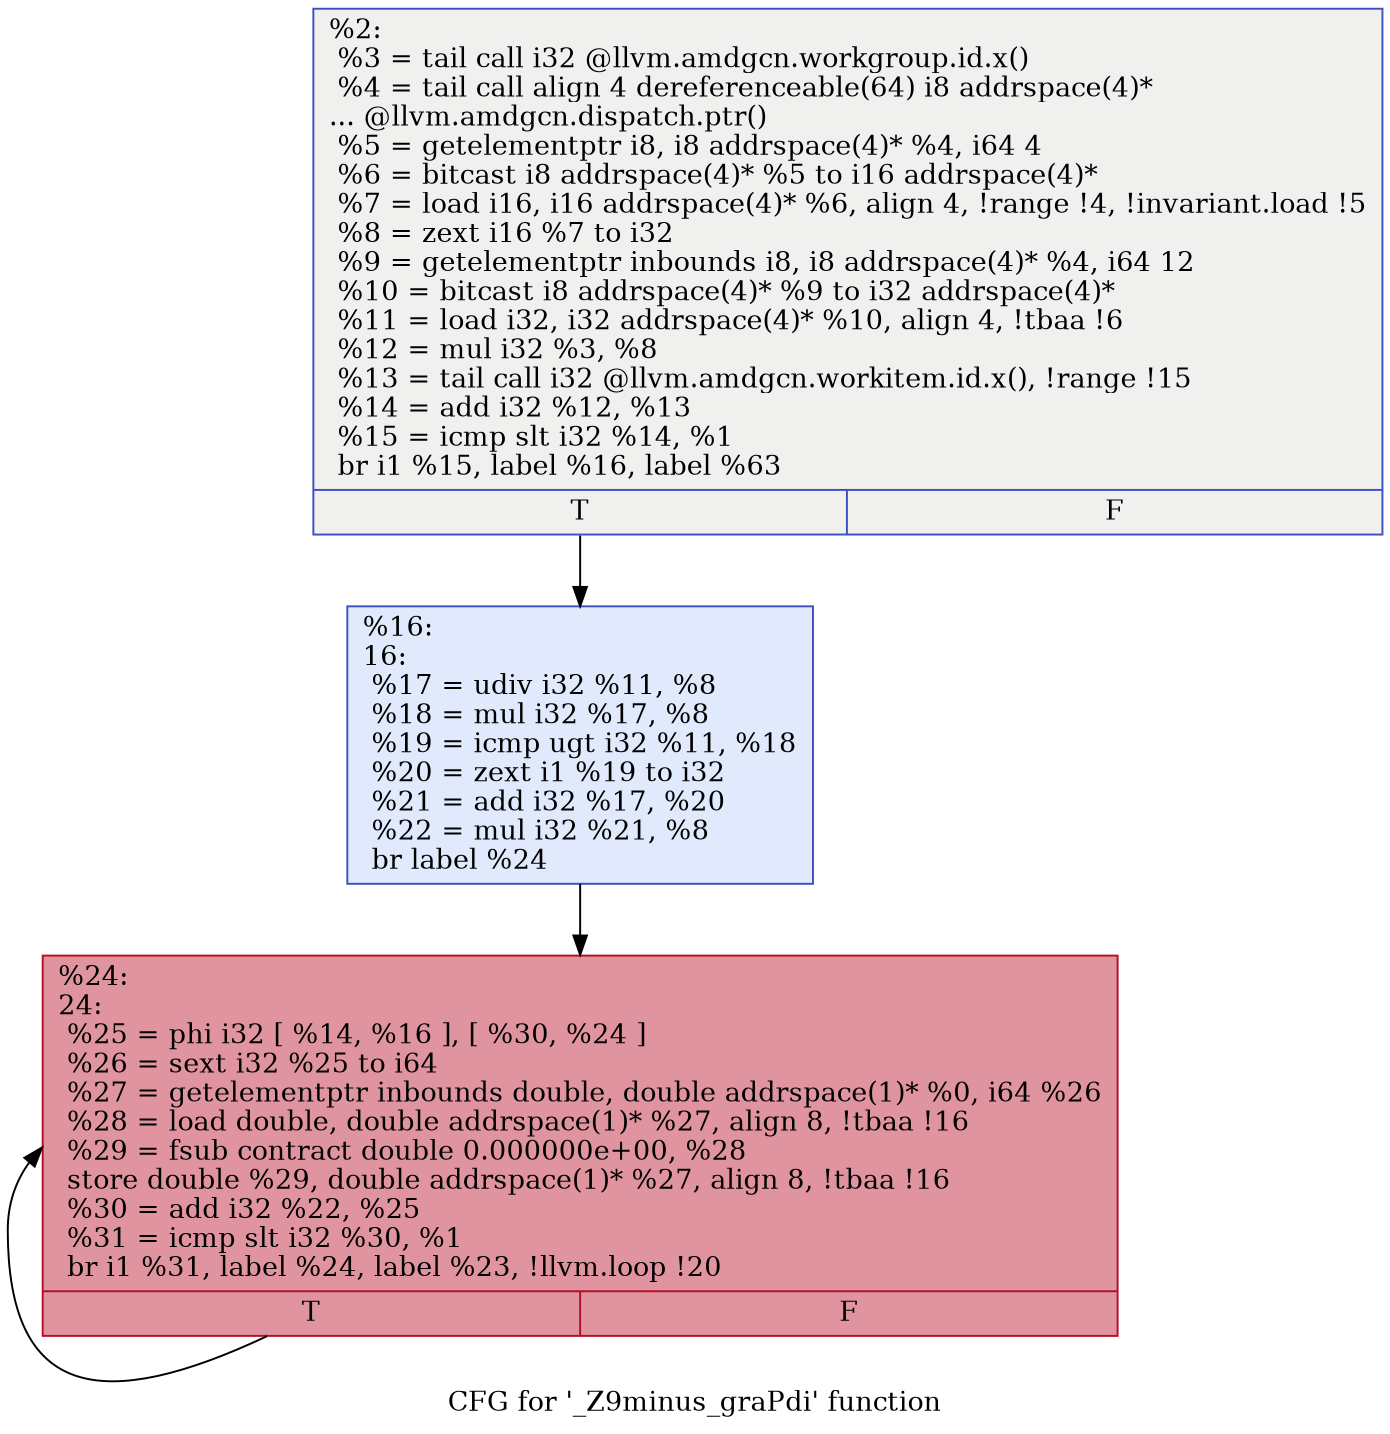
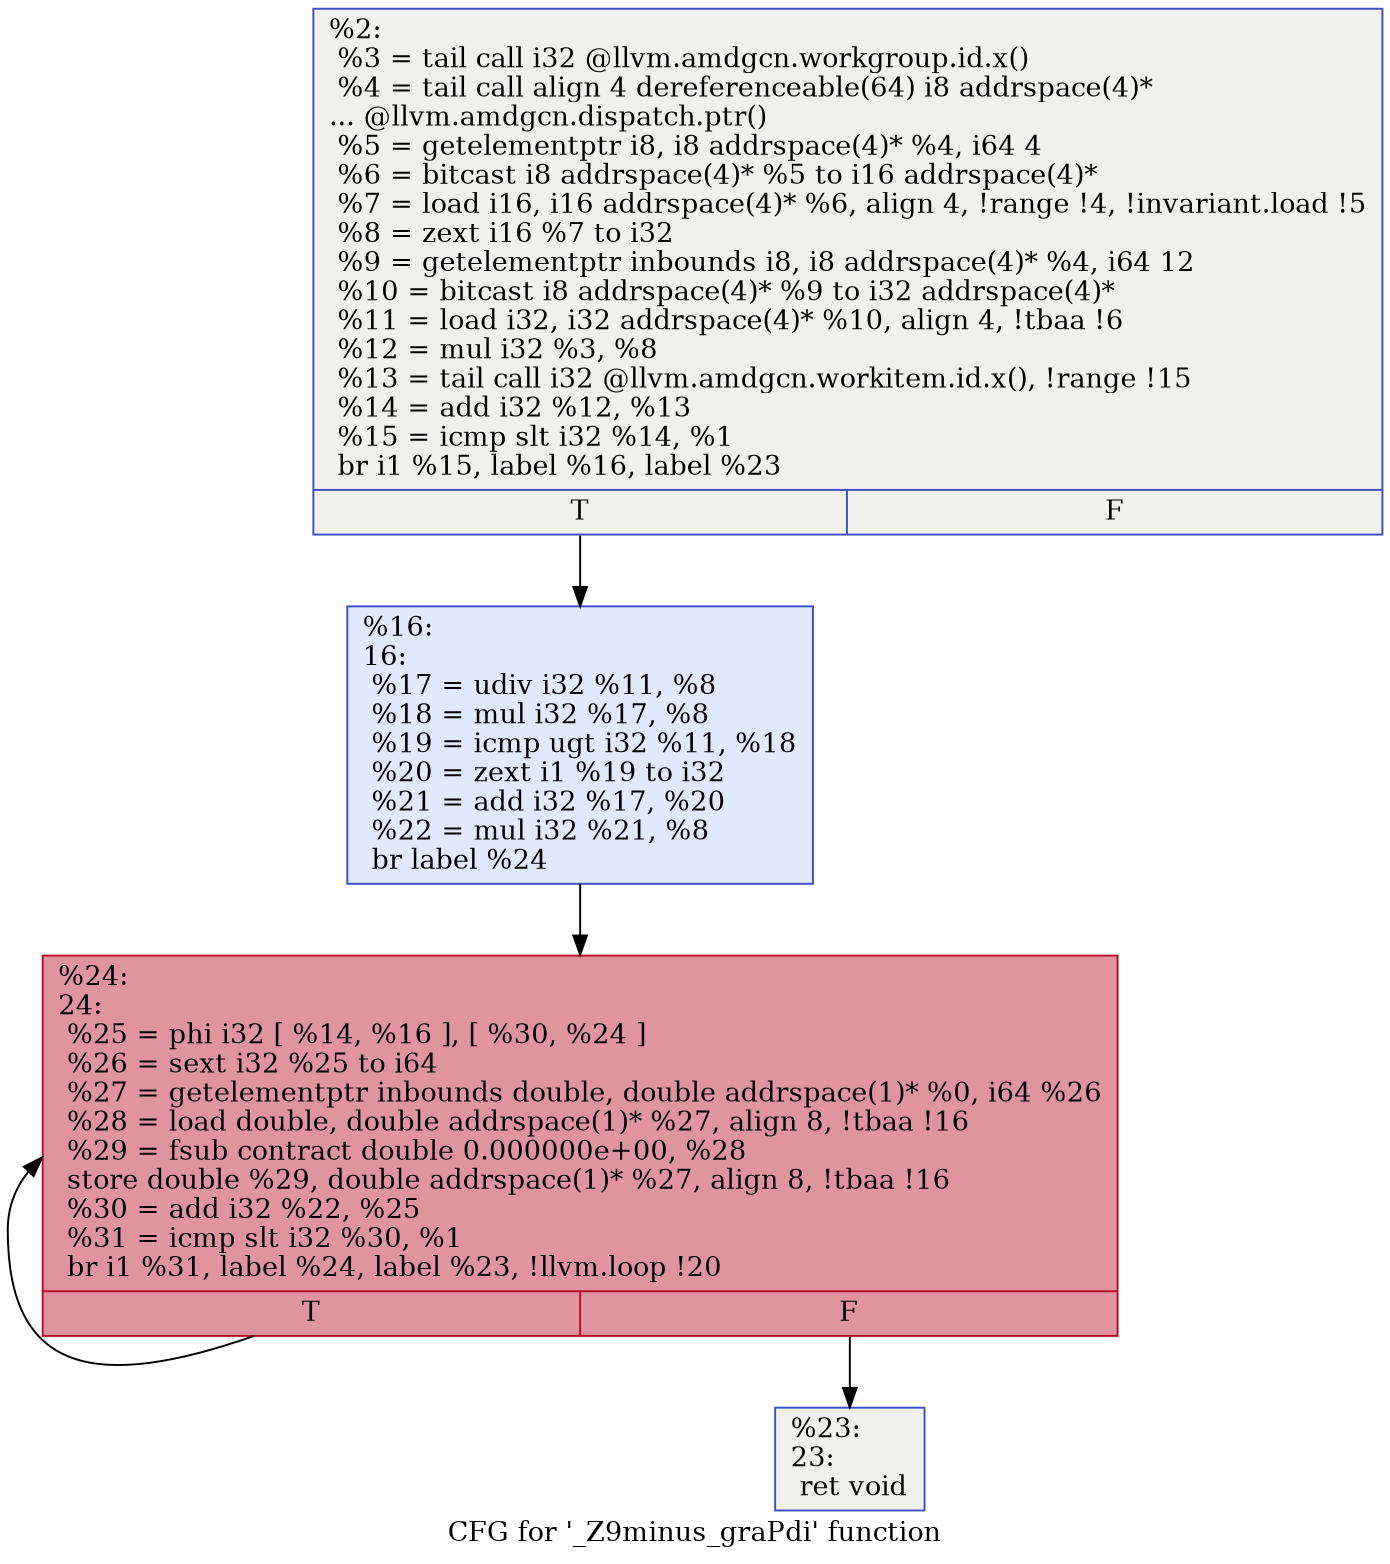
node "%2:": text "br i1 %15, label %16, label %63" -> "br i1 %15, label %16, label %23"
node "%23:": added
